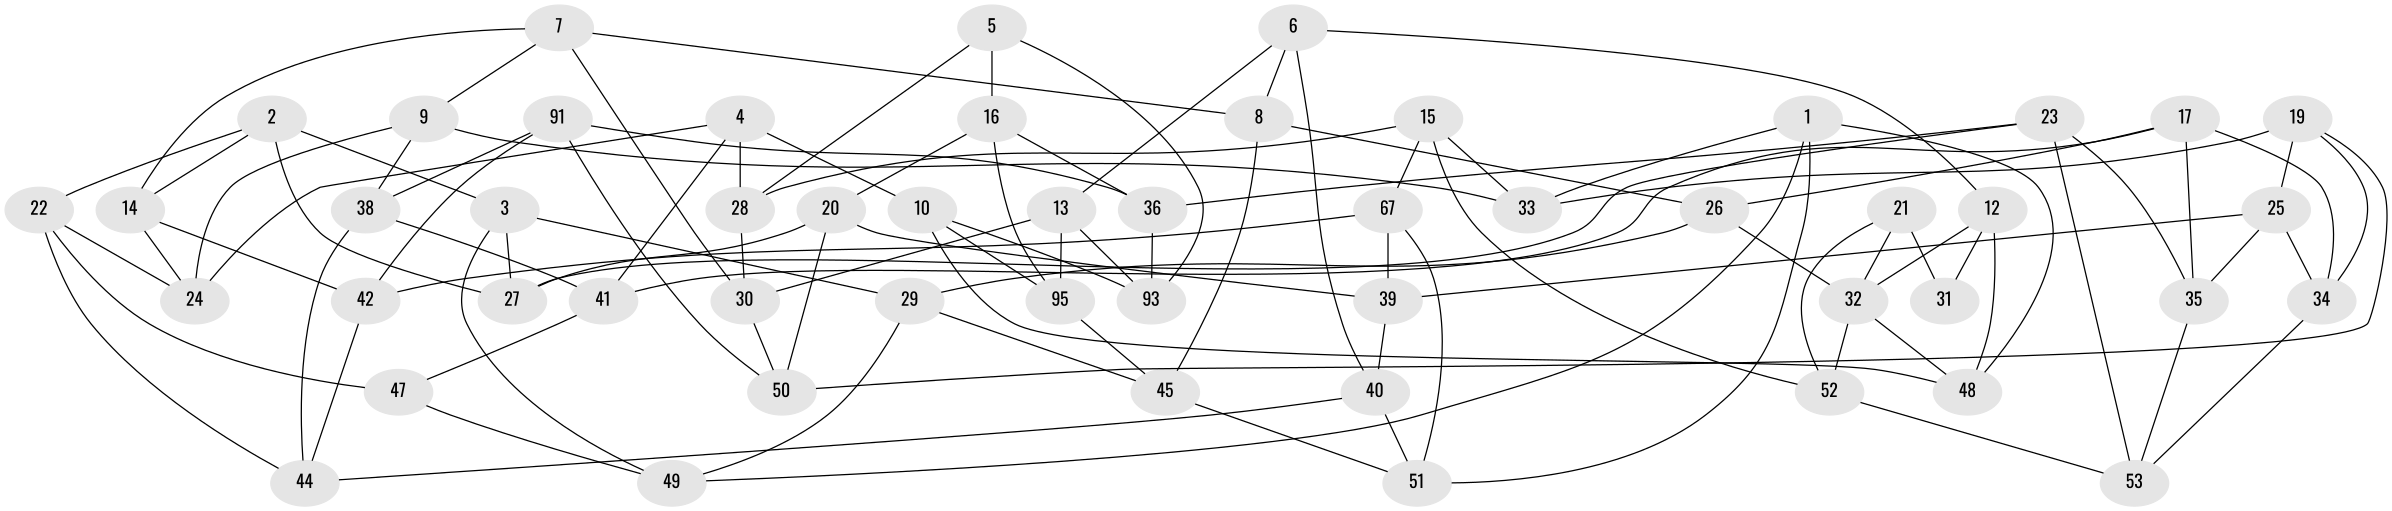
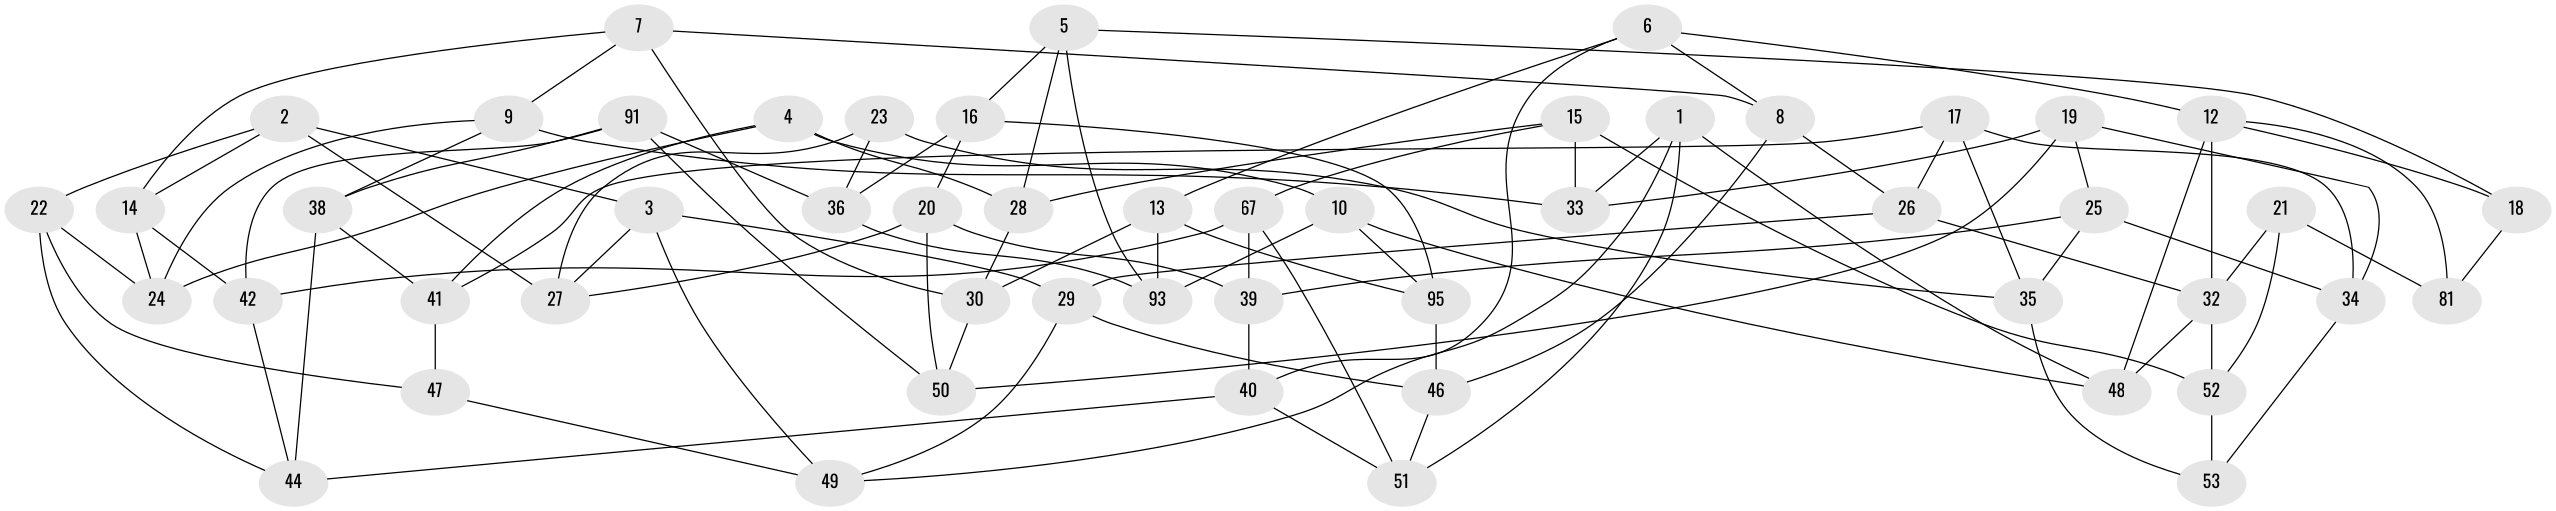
node "18": added
node "31": label "31" -> "81"
edge "23" -- "53": removed
node "45": label "45" -> "46"
